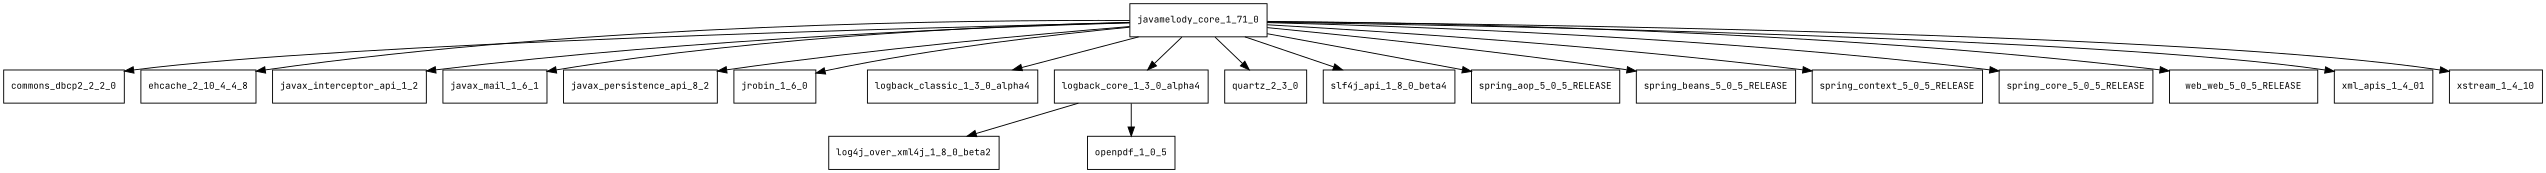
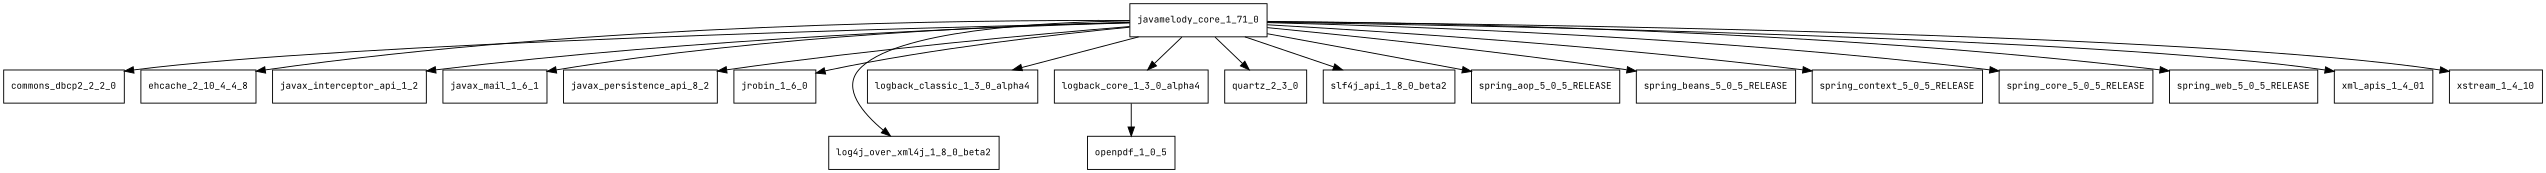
node "slf4j_api_1_8_0_beta4": label "slf4j_api_1_8_0_beta4" -> "slf4j_api_1_8_0_beta2"
node "web_web_5_0_5_RELEASE": label "web_web_5_0_5_RELEASE" -> "spring_web_5_0_5_RELEASE"
edge "logback_core_1_3_0_alpha4" -> "log4j_over_xml4j_1_8_0_beta2": now "javamelody_core_1_71_0" -> "log4j_over_xml4j_1_8_0_beta2"
